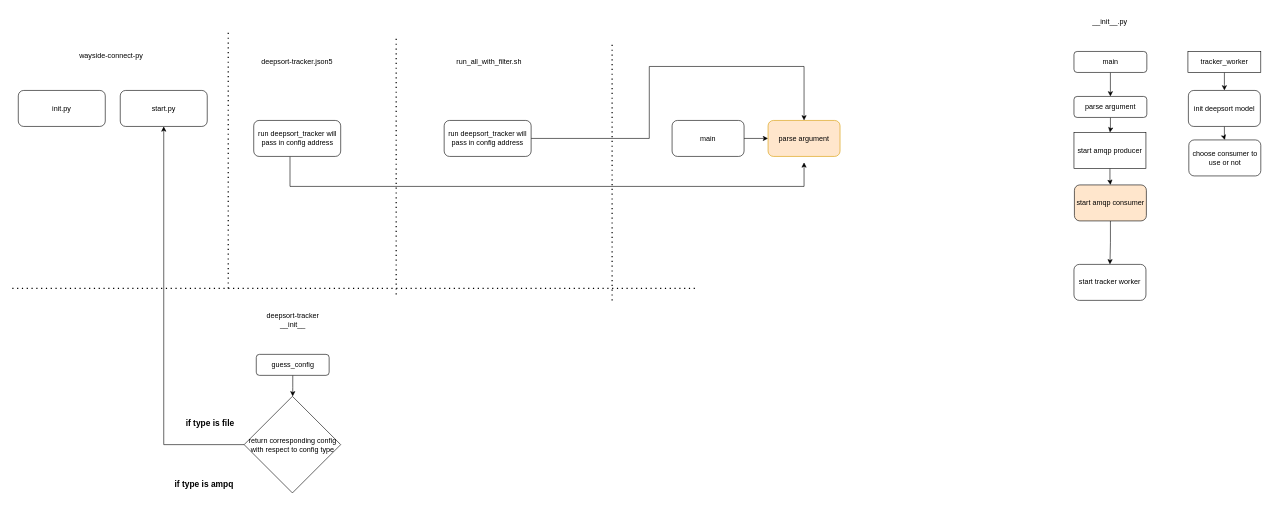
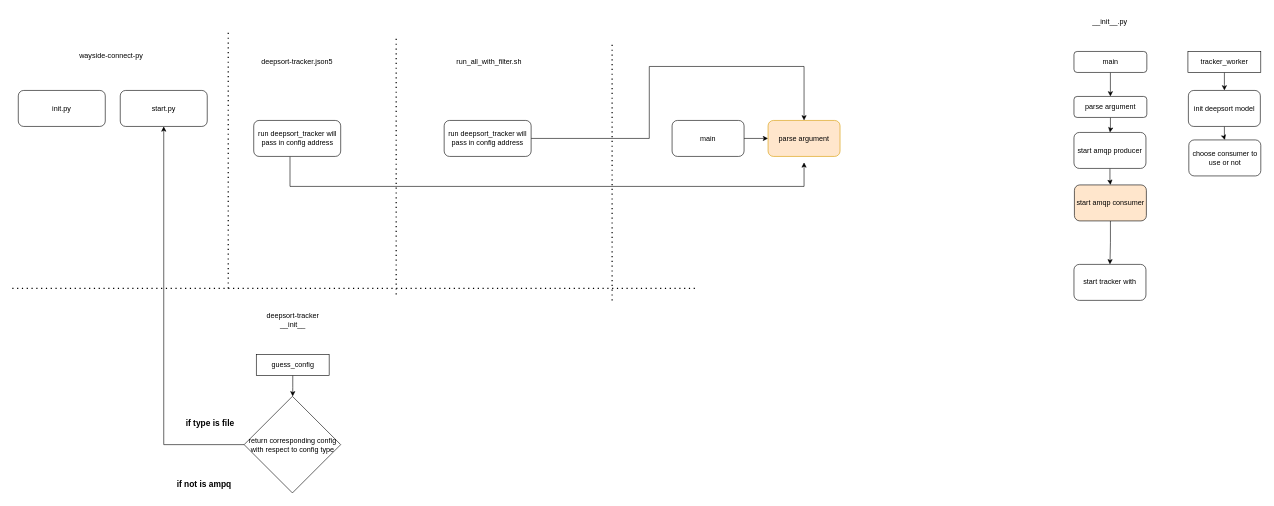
node "start amqp producer": shape rectangle -> rounded rectangle
node "start tracker worker": label "start tracker worker" -> "start tracker with"
node "guess_config": shape rounded rectangle -> rectangle
node "if type is ampq": label "if type is ampq" -> "if not is ampq"
